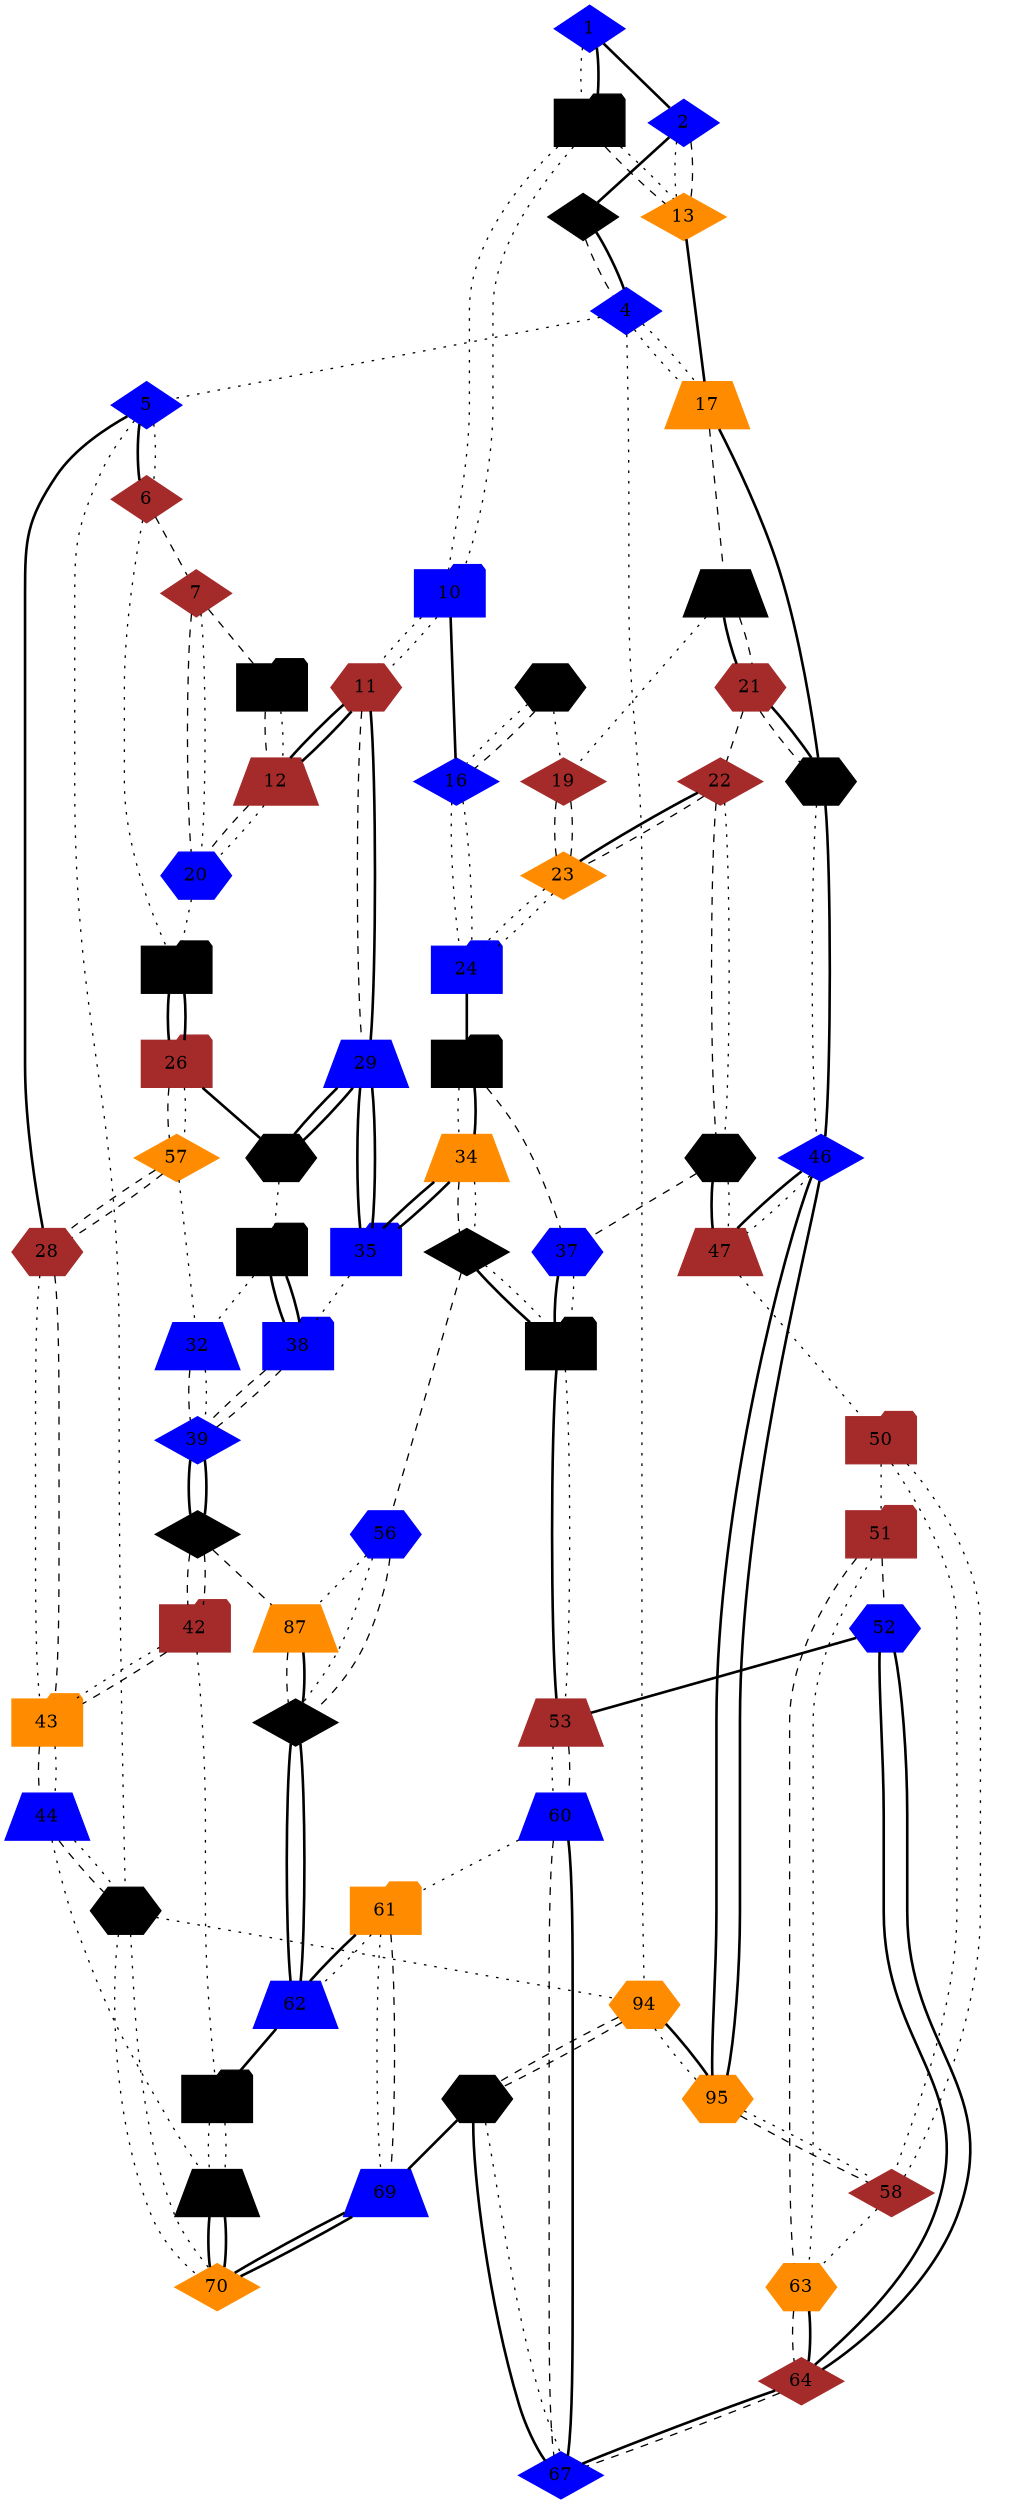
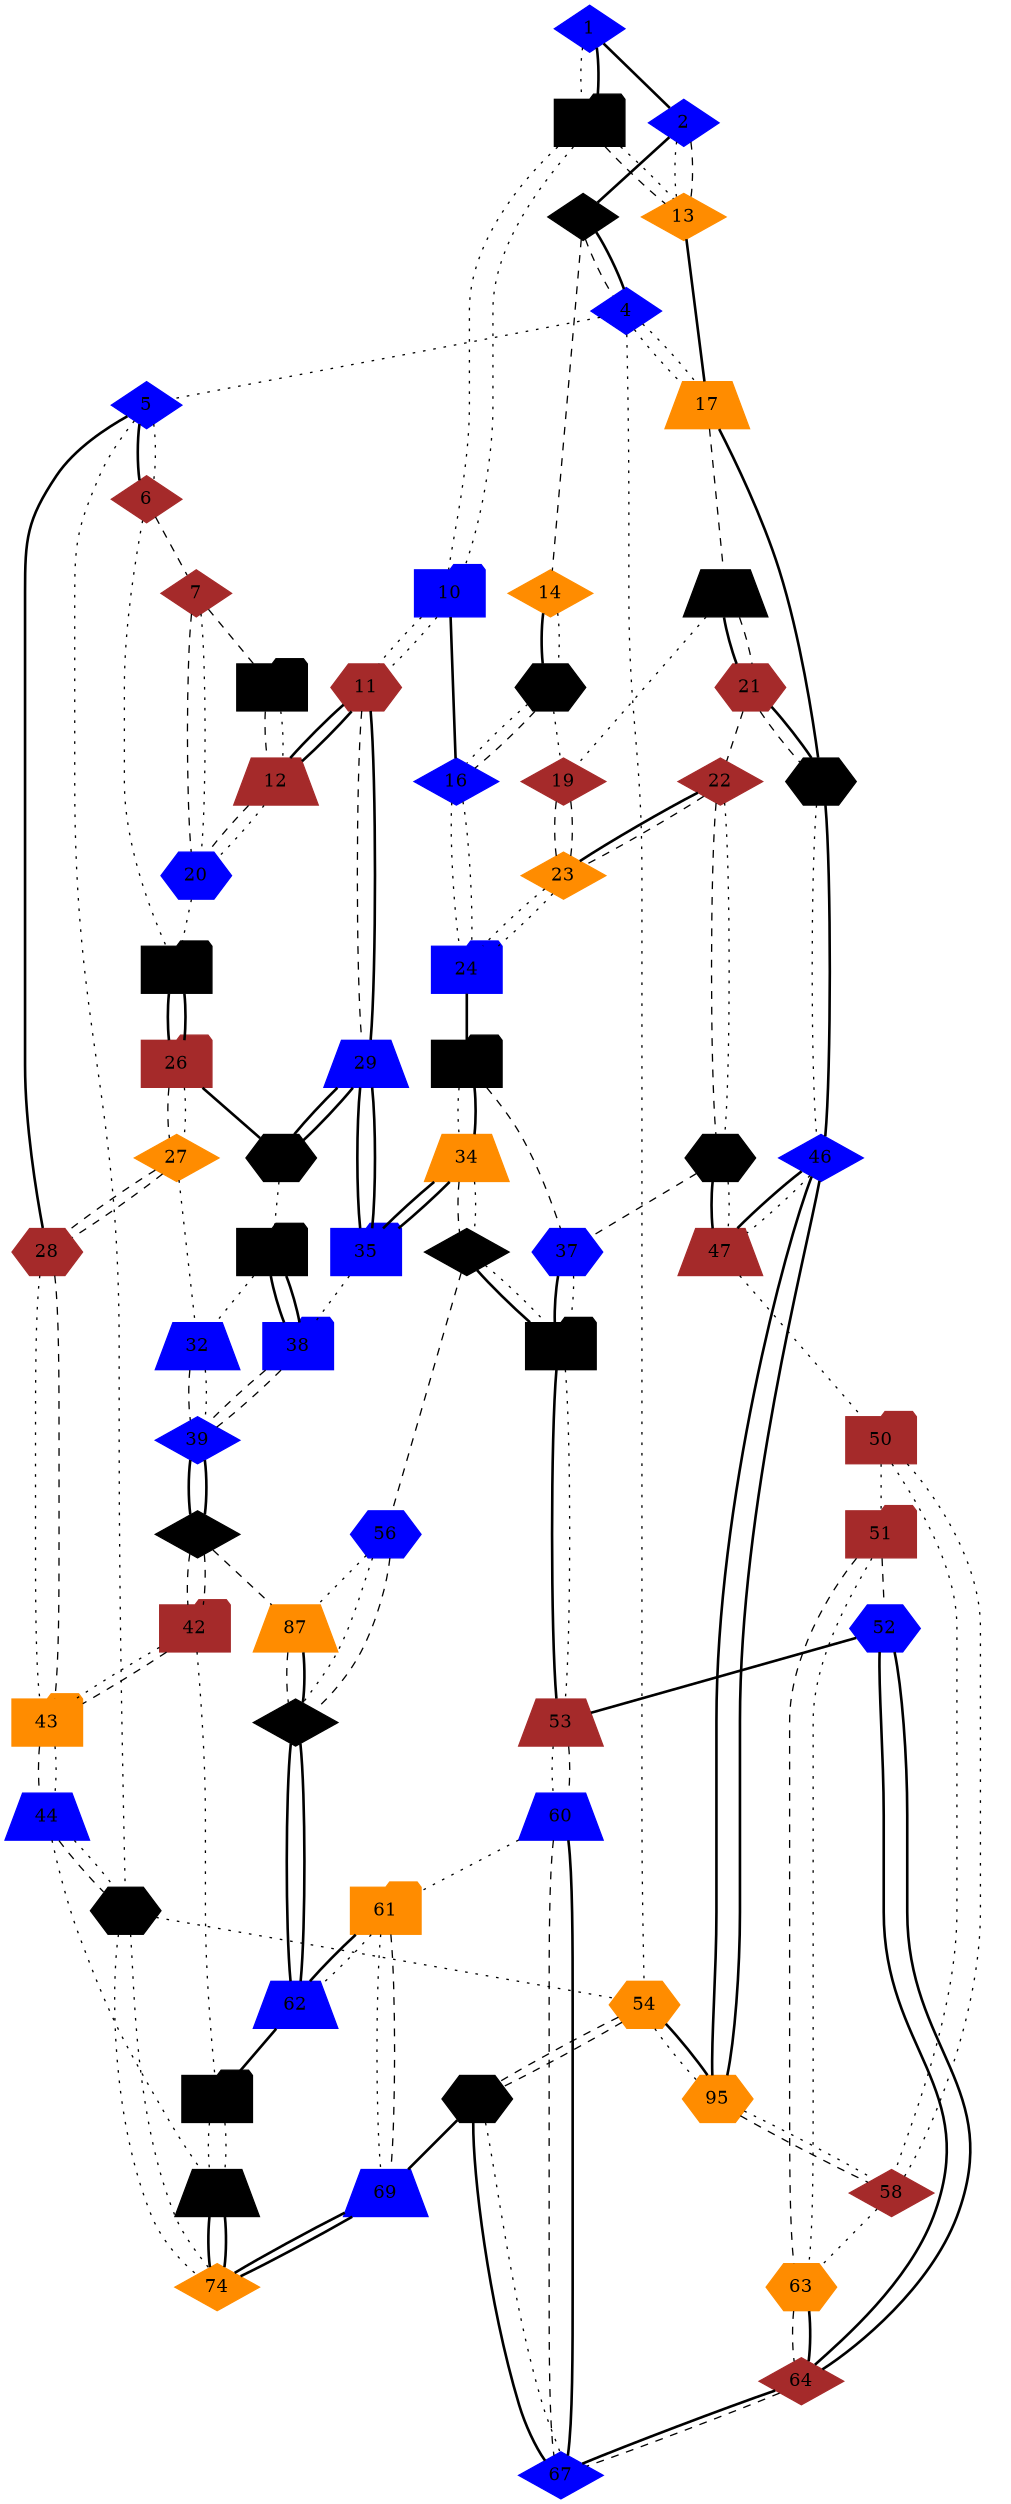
node "14": added
node "57": label "57" -> "27"
node "94": label "94" -> "54"
node "70": label "70" -> "74"
